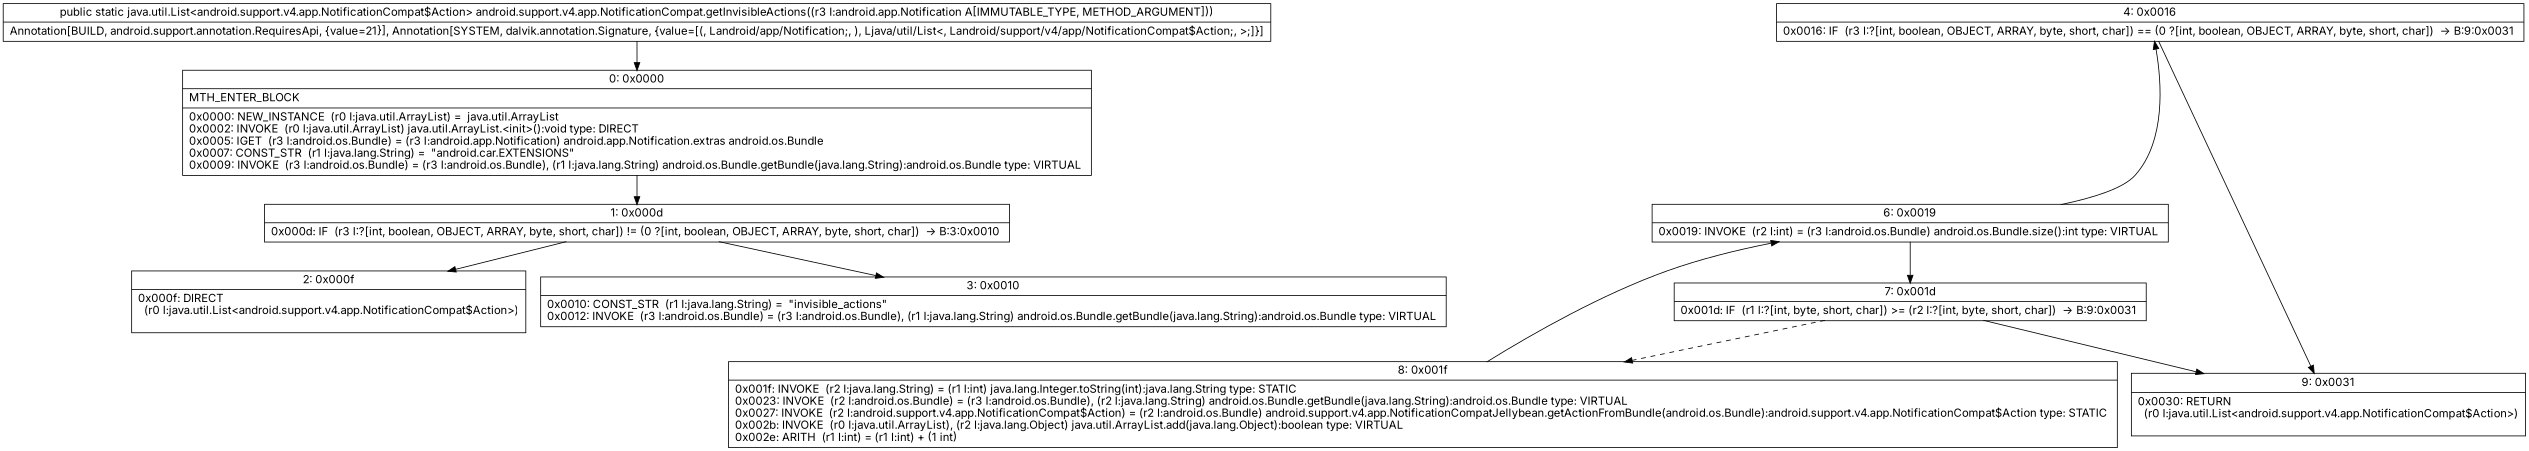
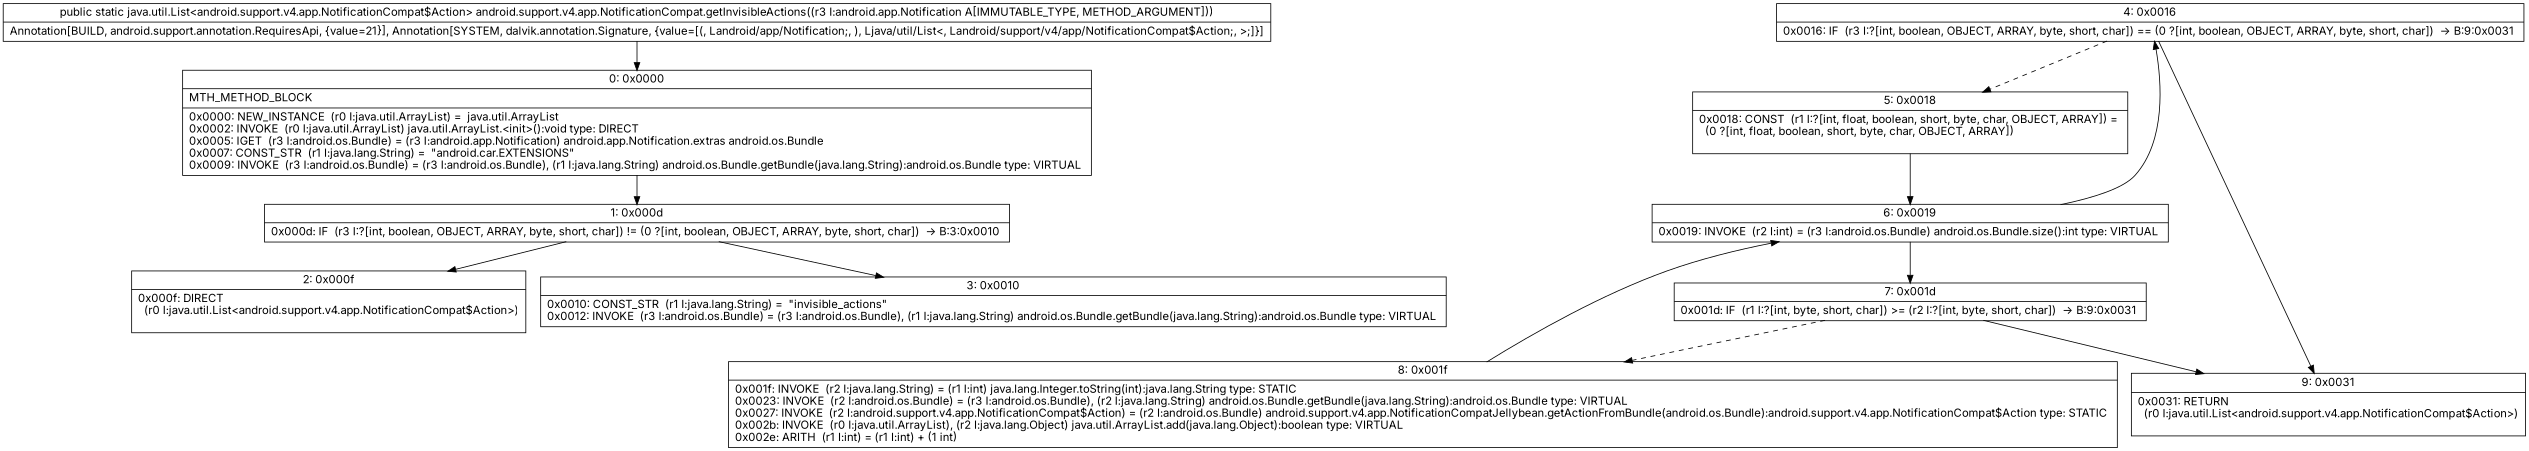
node "0: 0x0000": text "MTH_ENTER_BLOCK" -> "MTH_METHOD_BLOCK"
node "5: 0x0018": added
node "9: 0x0031": text "0x0030: RETURN" -> "0x0031: RETURN"
